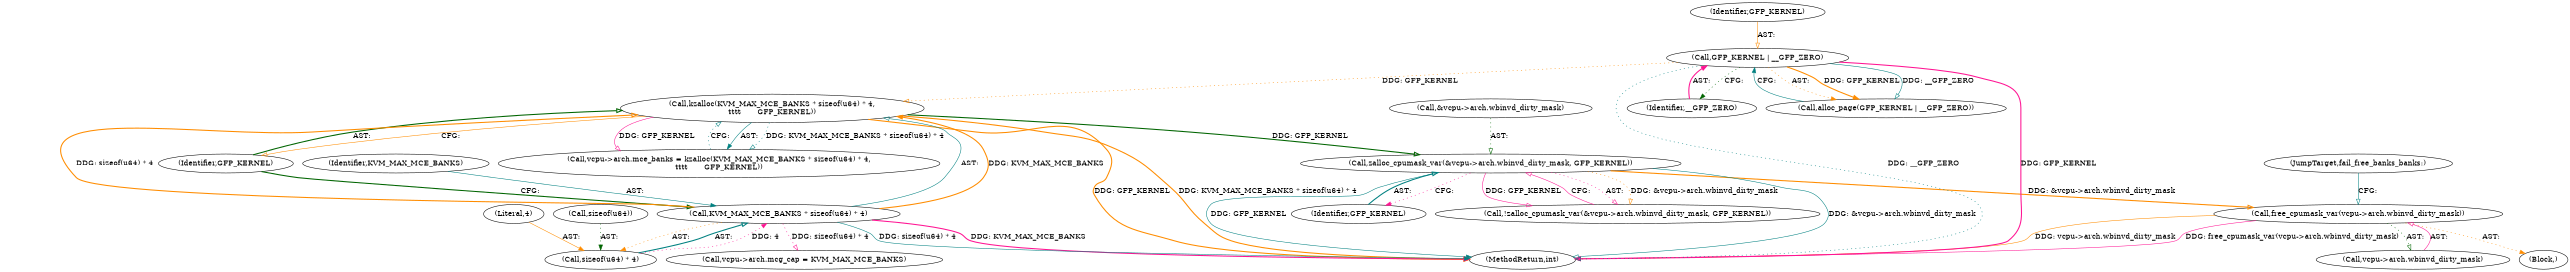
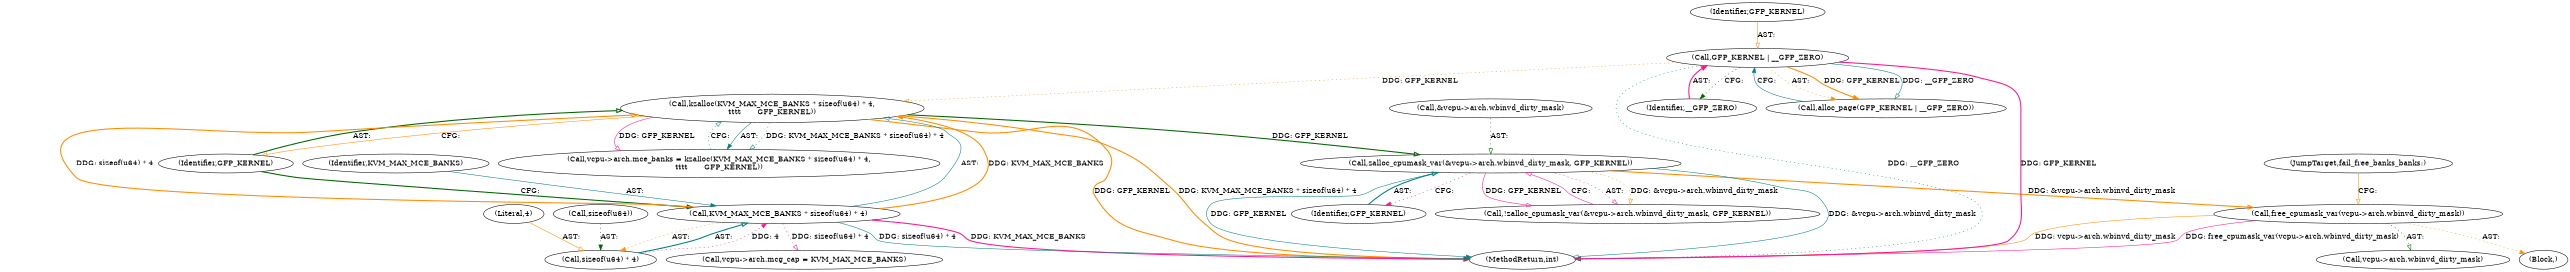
edge "(JumpTarget,fail_free_banks_banks:)" -> "(Call,free_cpumask_var(vcpu->arch.wbinvd_dirty_mask))": color teal -> darkorange
edge "(Call,vcpu->arch.wbinvd_dirty_mask)" -> "(Call,free_cpumask_var(vcpu->arch.wbinvd_dirty_mask))": removed, label "AST:"
edge "(Literal,4)" -> "(Call,sizeof(u64) * 4)": arrowhead normal -> onormal
